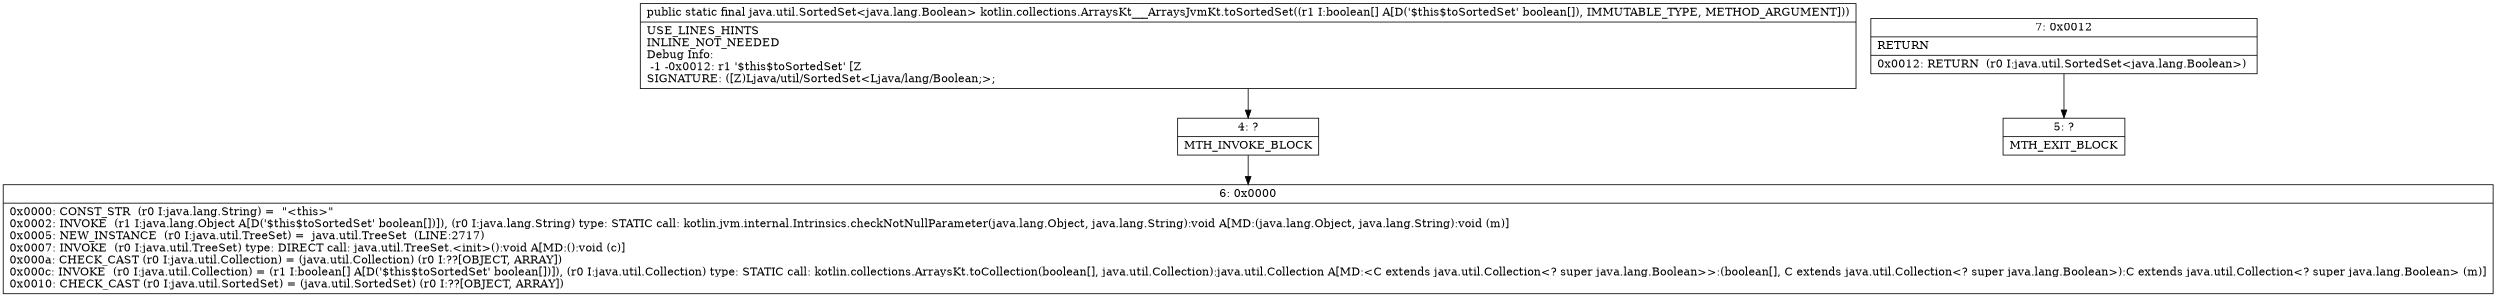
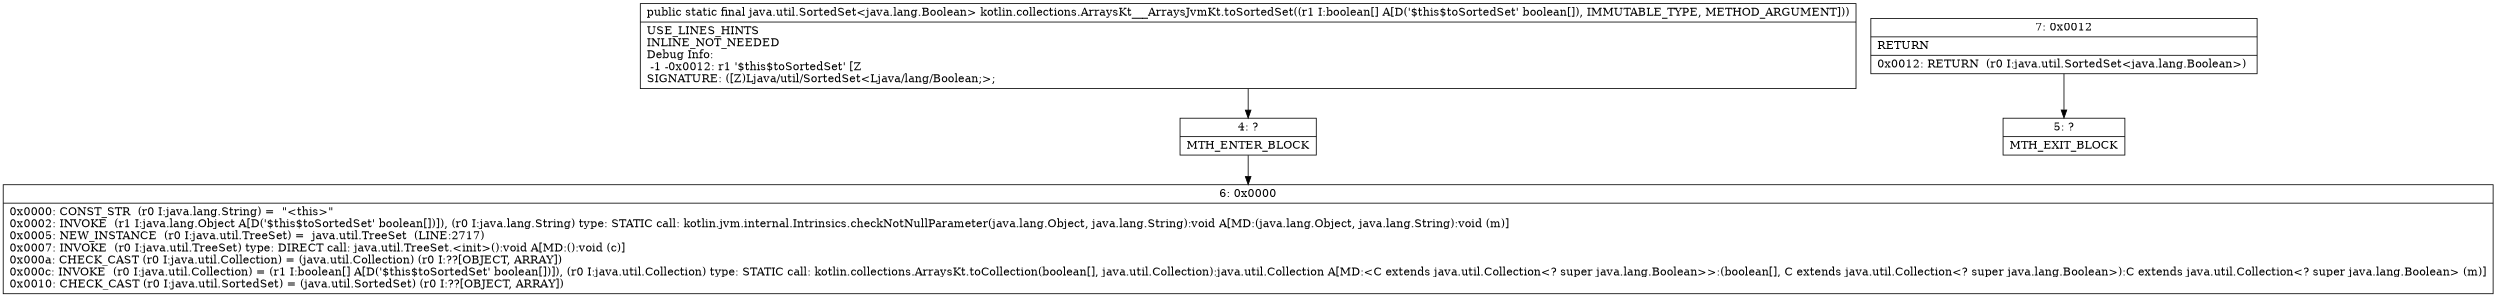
node "4: ?": text "MTH_INVOKE_BLOCK" -> "MTH_ENTER_BLOCK"
